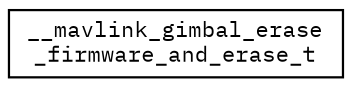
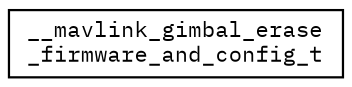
node "__mavlink_gimbal_erase _firmware_and_erase_t": label "__mavlink_gimbal_erase _firmware_and_erase_t" -> "__mavlink_gimbal_erase _firmware_and_config_t"
